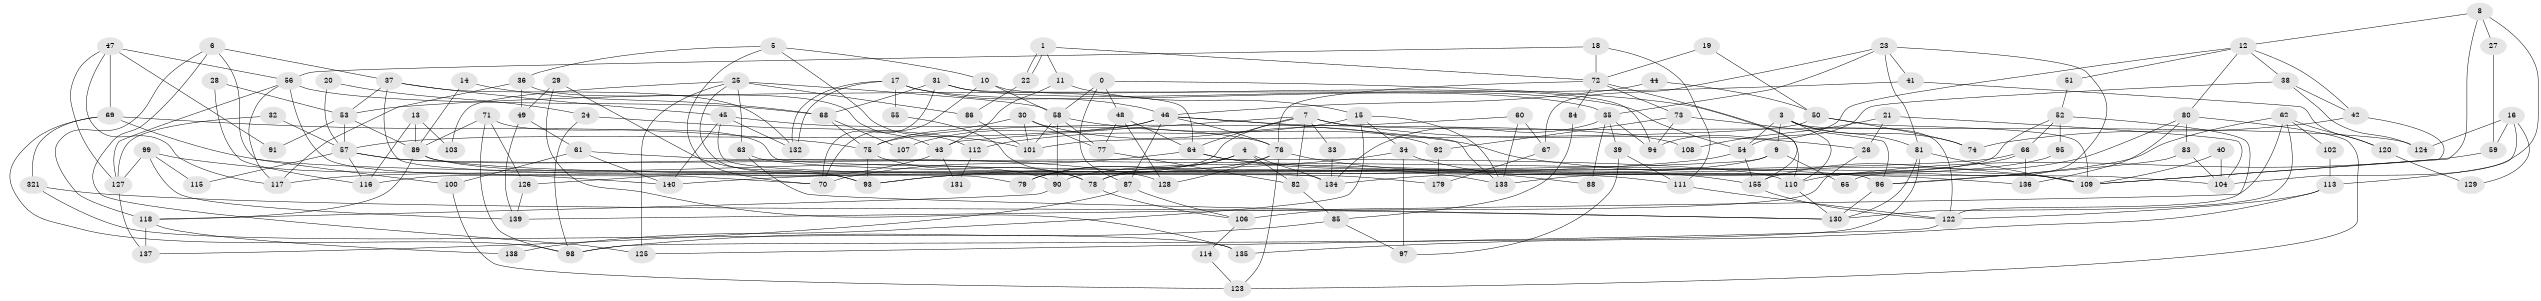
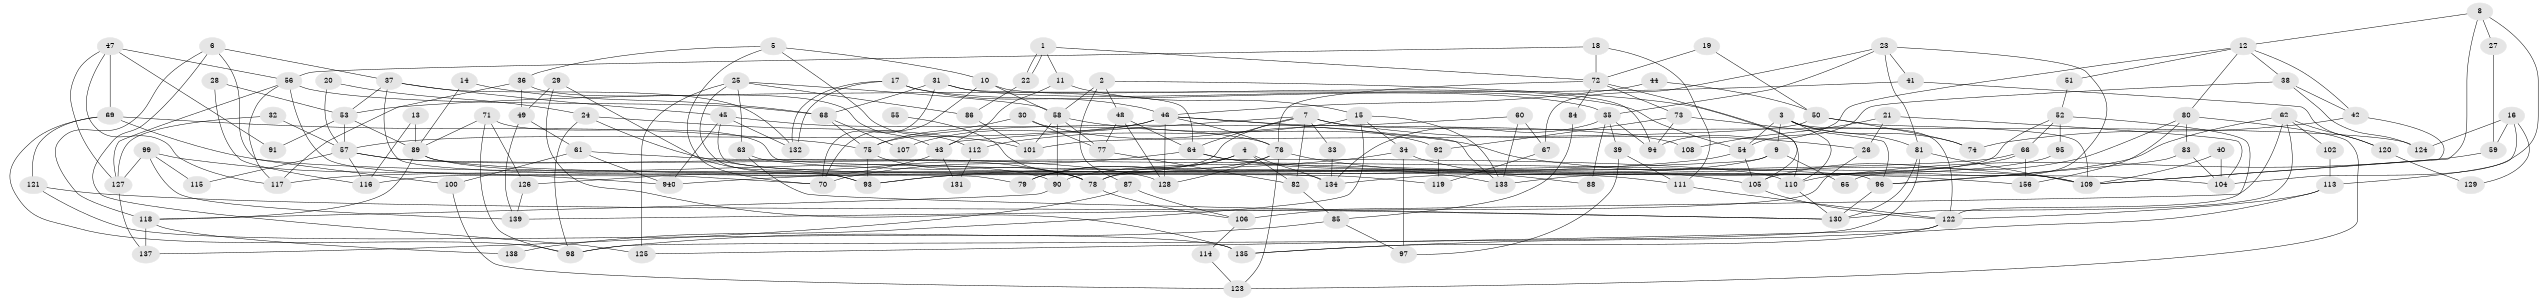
node "0": label "0" -> "2"
edge "17" -- "55": removed
edge "30" -- "101": removed
node "103": removed
edge "46" -- "87": now "46" -- "128"
edge "24" -- "78": added
node "321": label "321" -> "121"
node "140": label "140" -> "940"
node "179": label "179" -> "119"
node "155": label "155" -> "105"
node "136": label "136" -> "156"
edge "122" -- "135": added
